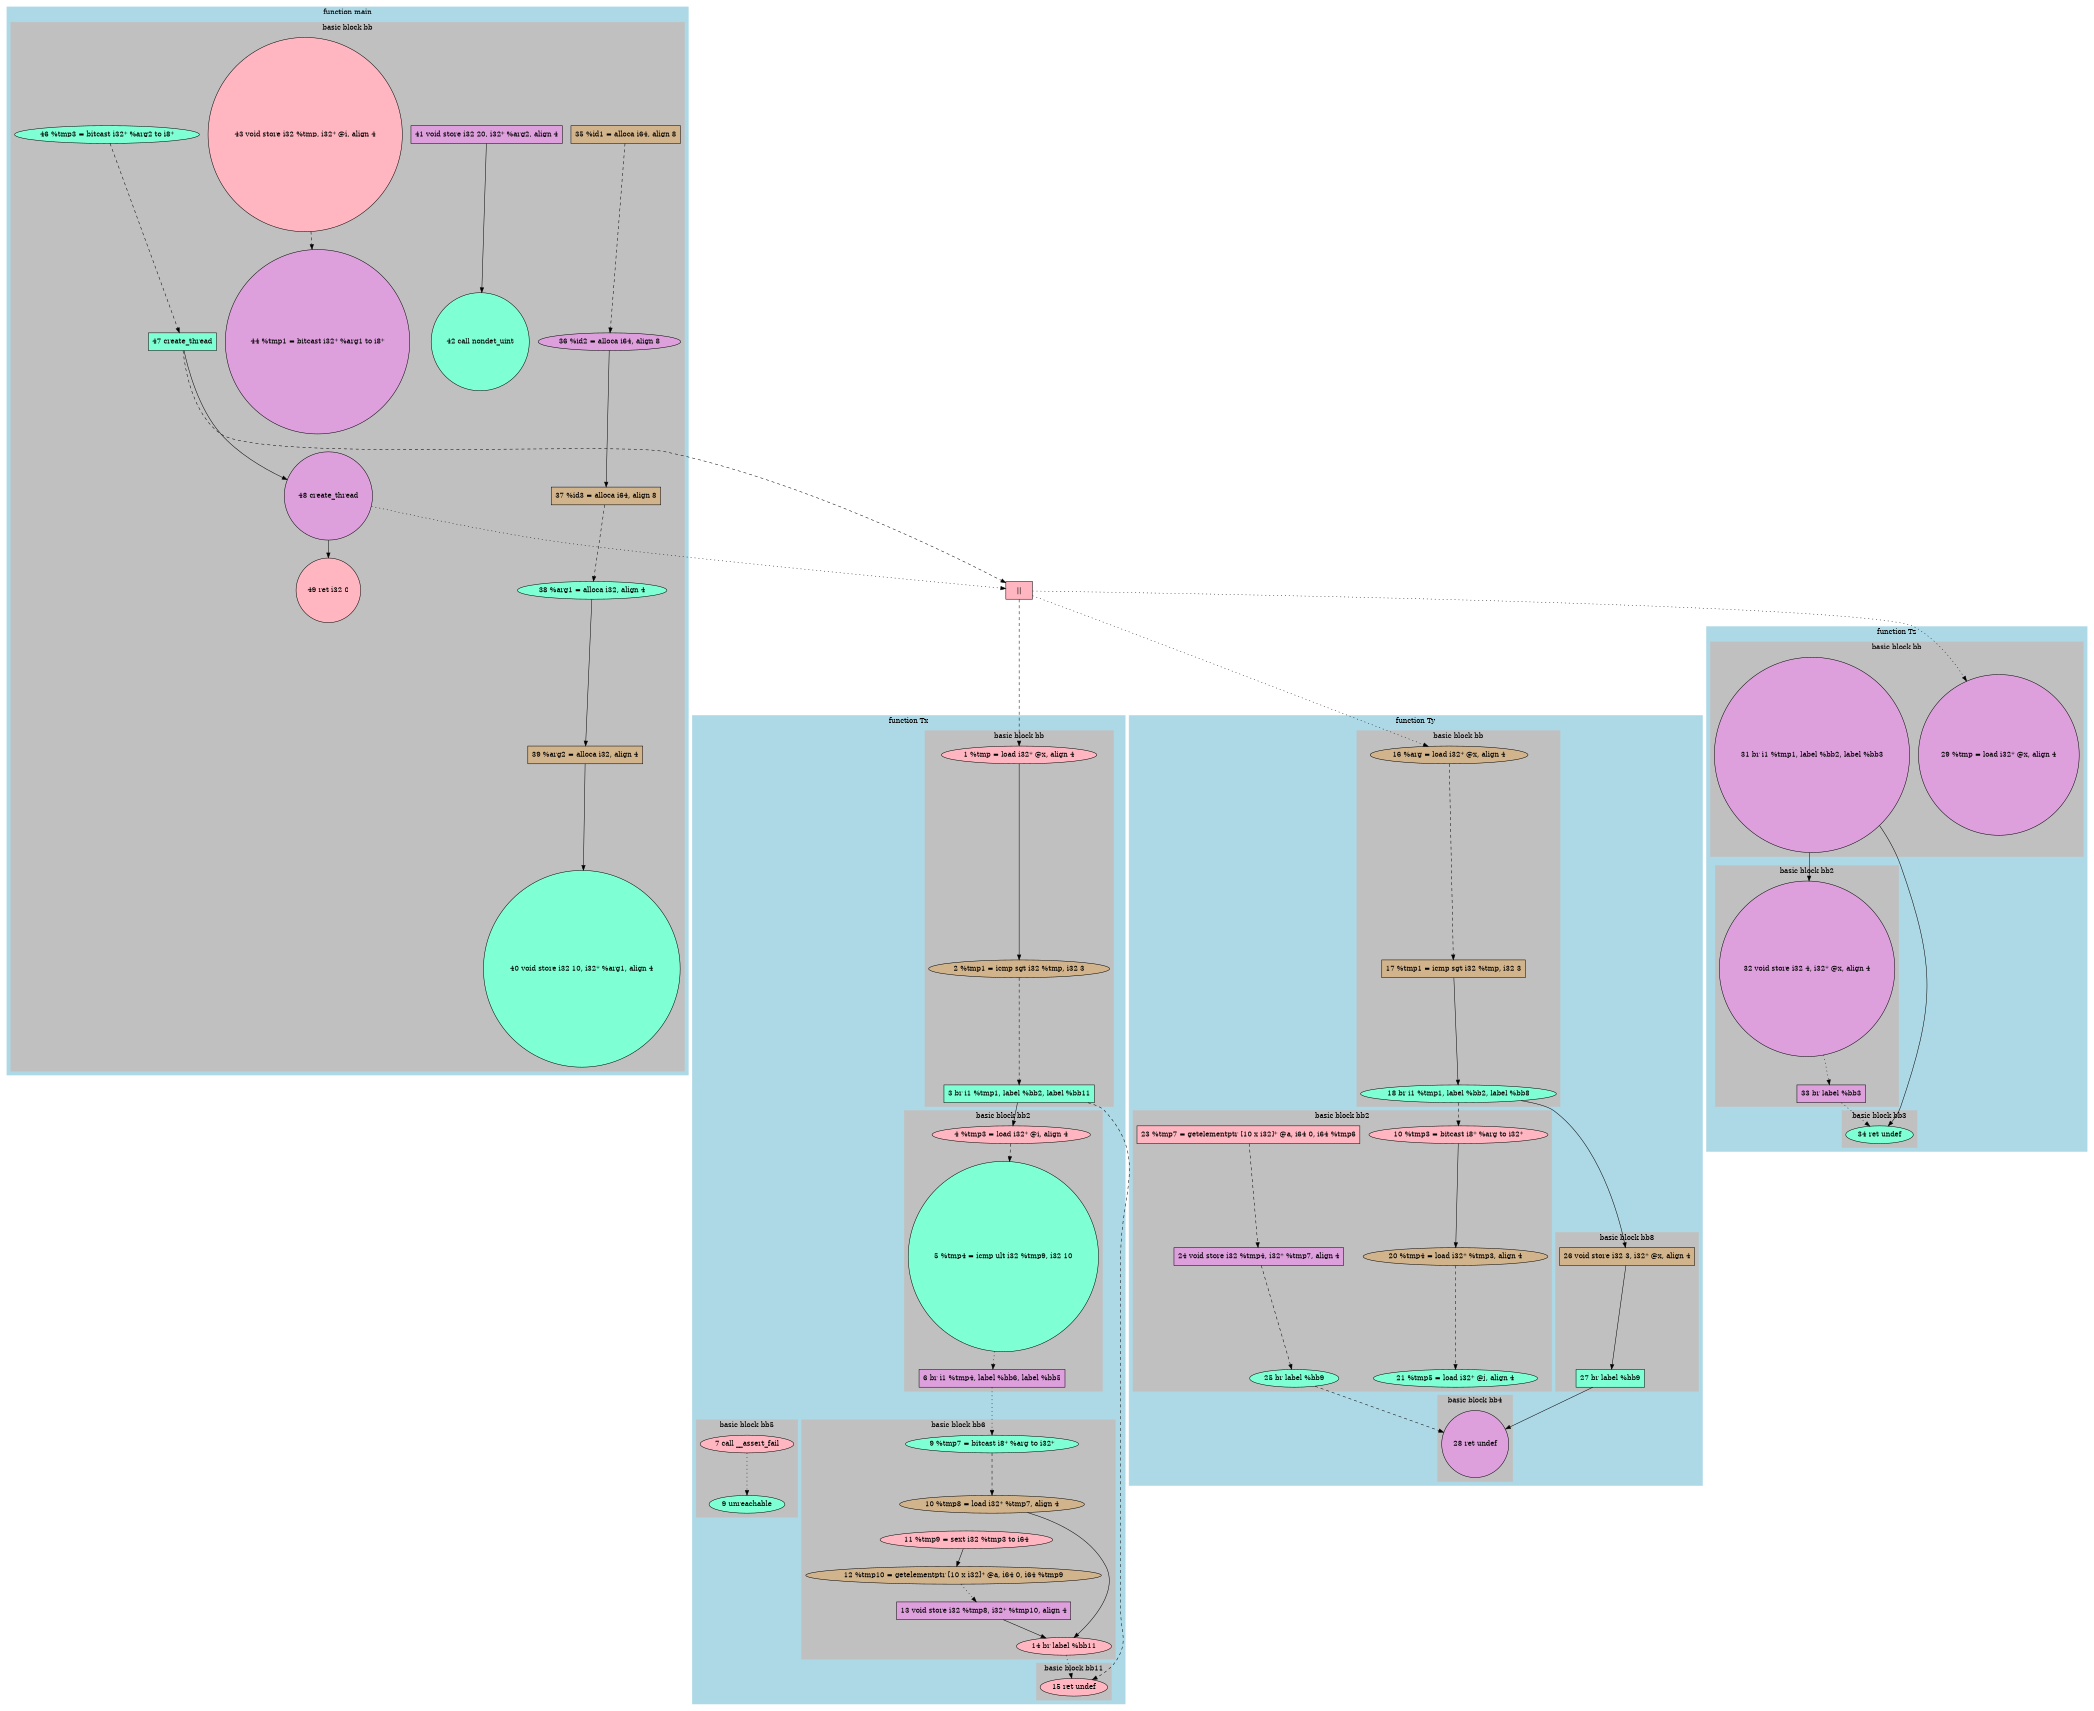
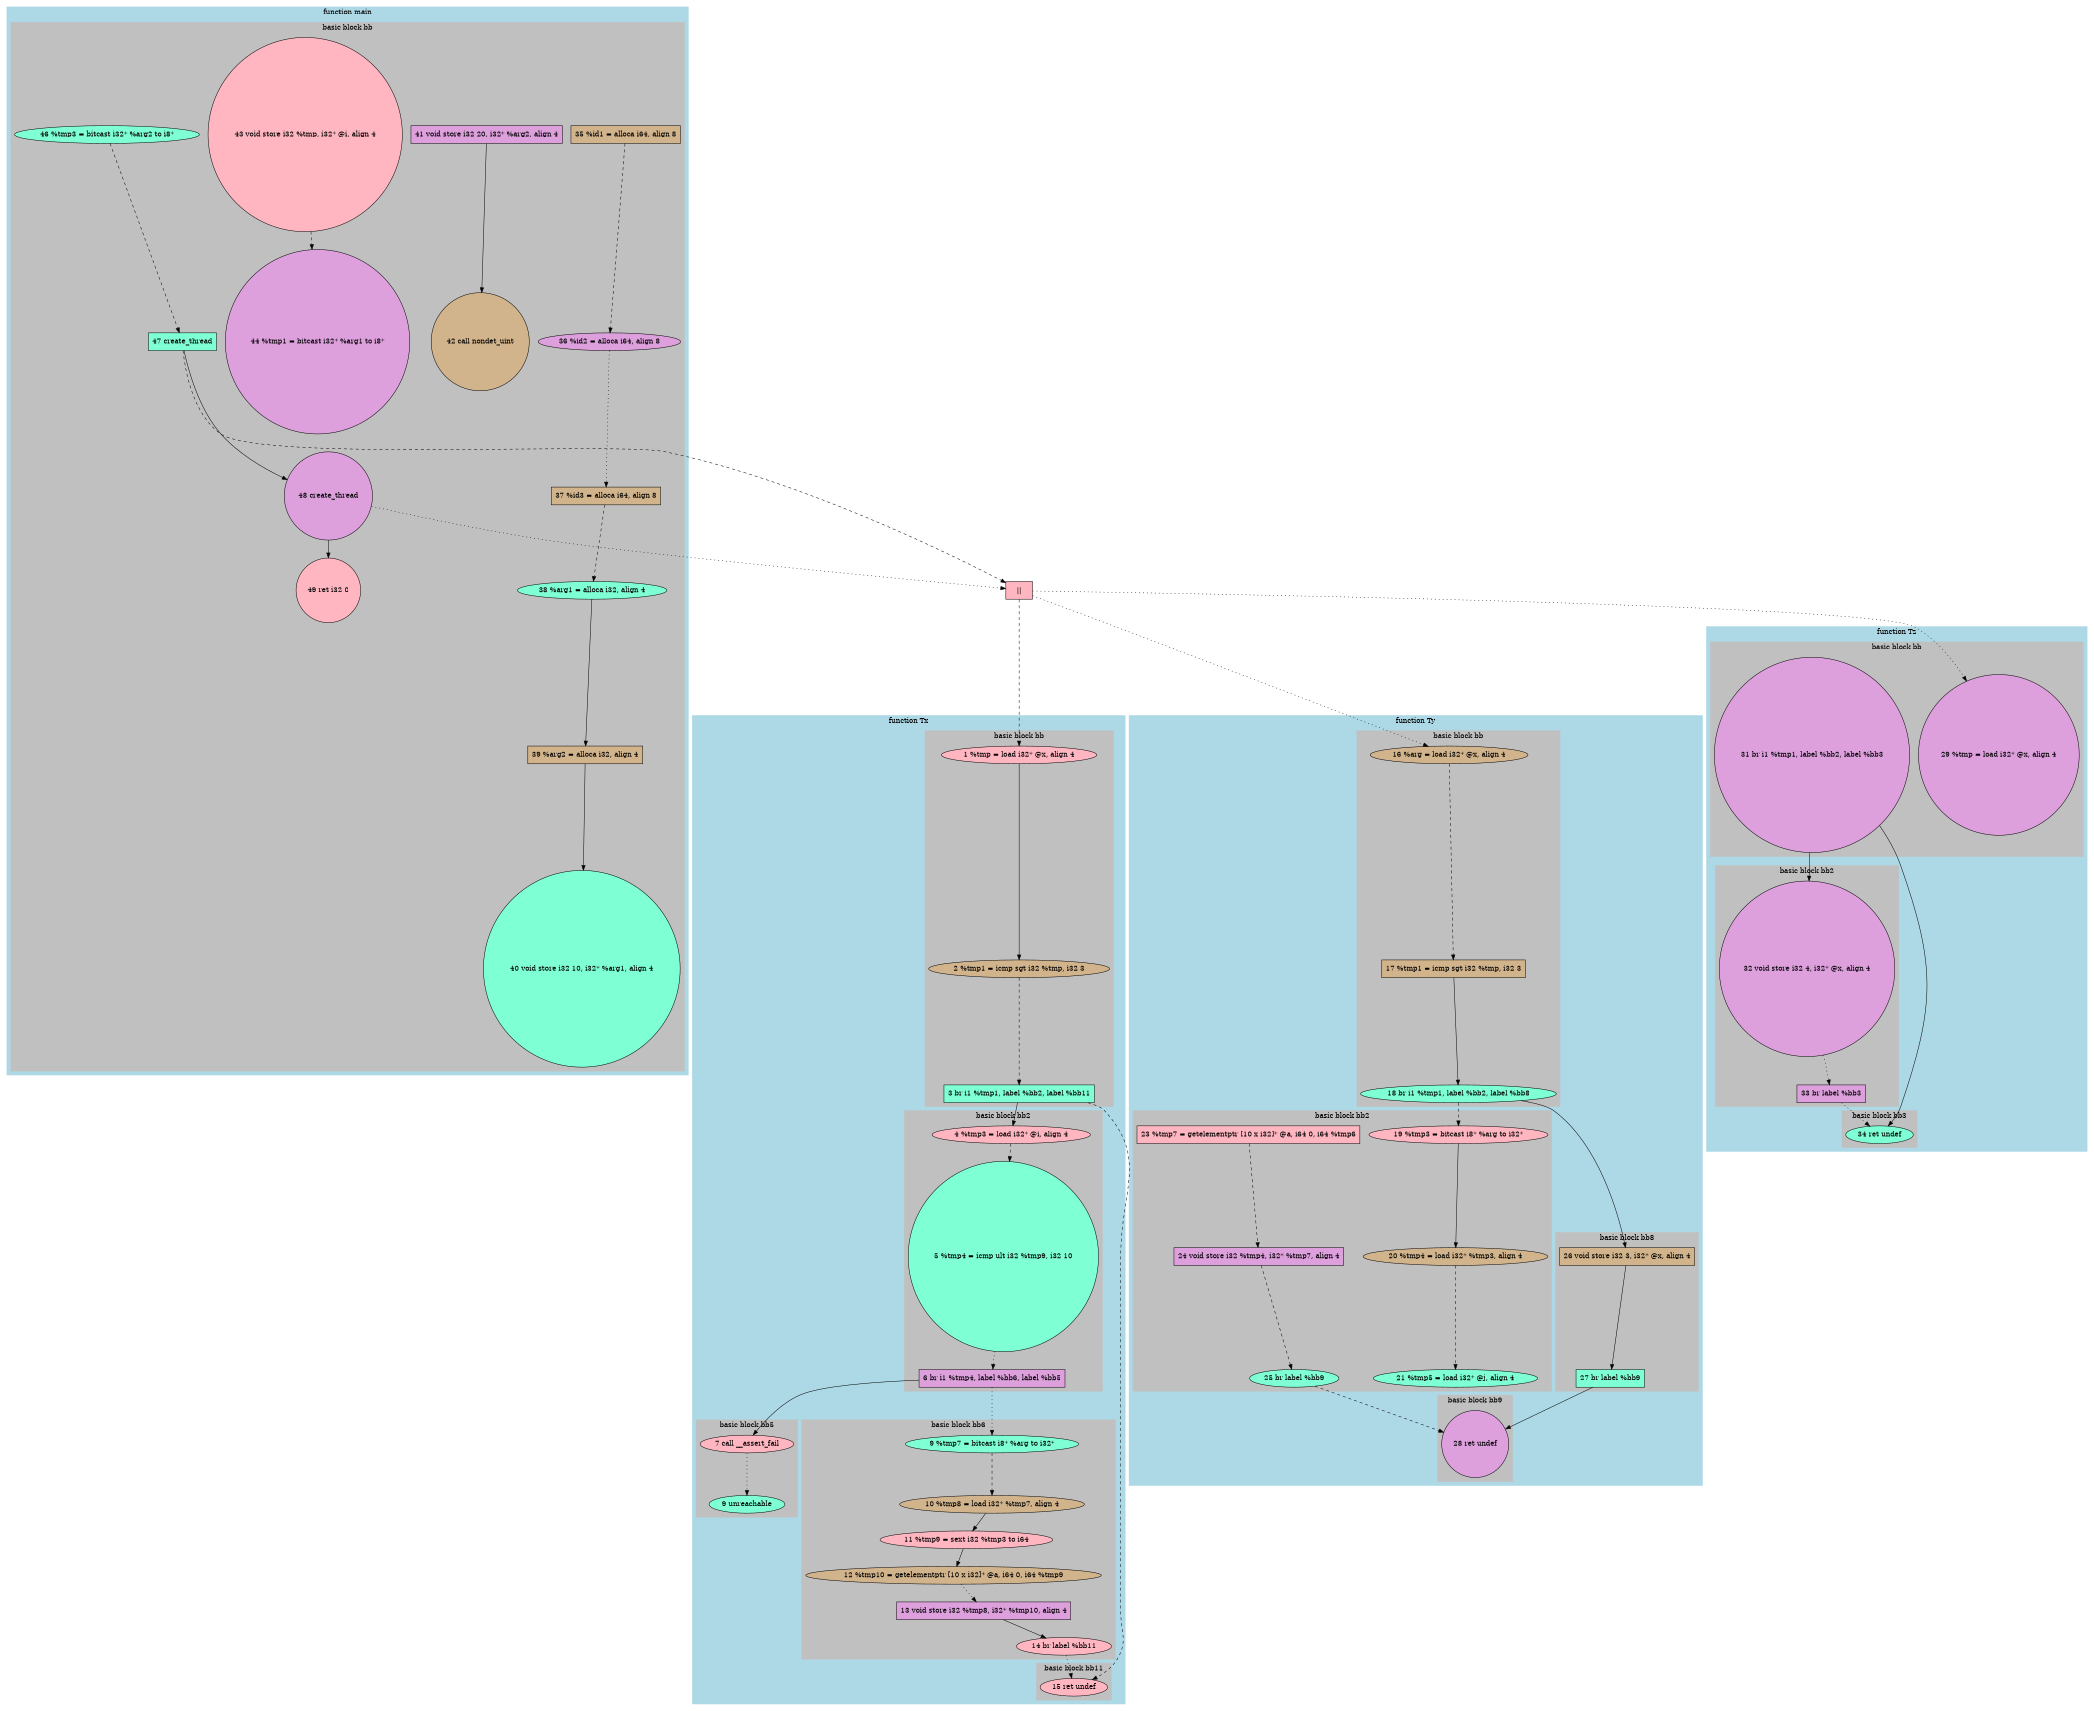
node "42 call nondet_uint": fillcolor aquamarine -> tan
edge "36 %id2 = alloca i64, align 8" -> "37 %id3 = alloca i64, align 8": style solid -> dotted
node "10 %tmp3 = bitcast i8* %arg to i32*": label "10 %tmp3 = bitcast i8* %arg to i32*" -> "19 %tmp3 = bitcast i8* %arg to i32*"
edge "6 br i1 %tmp4, label %bb6, label %bb5" -> "7 call __assert_fail": added
cluster "basic block bb4": label "basic block bb4" -> "basic block bb9"
edge "10 %tmp8 = load i32* %tmp7, align 4" -> "14 br label %bb11": now "10 %tmp8 = load i32* %tmp7, align 4" -> "11 %tmp9 = sext i32 %tmp3 to i64"
